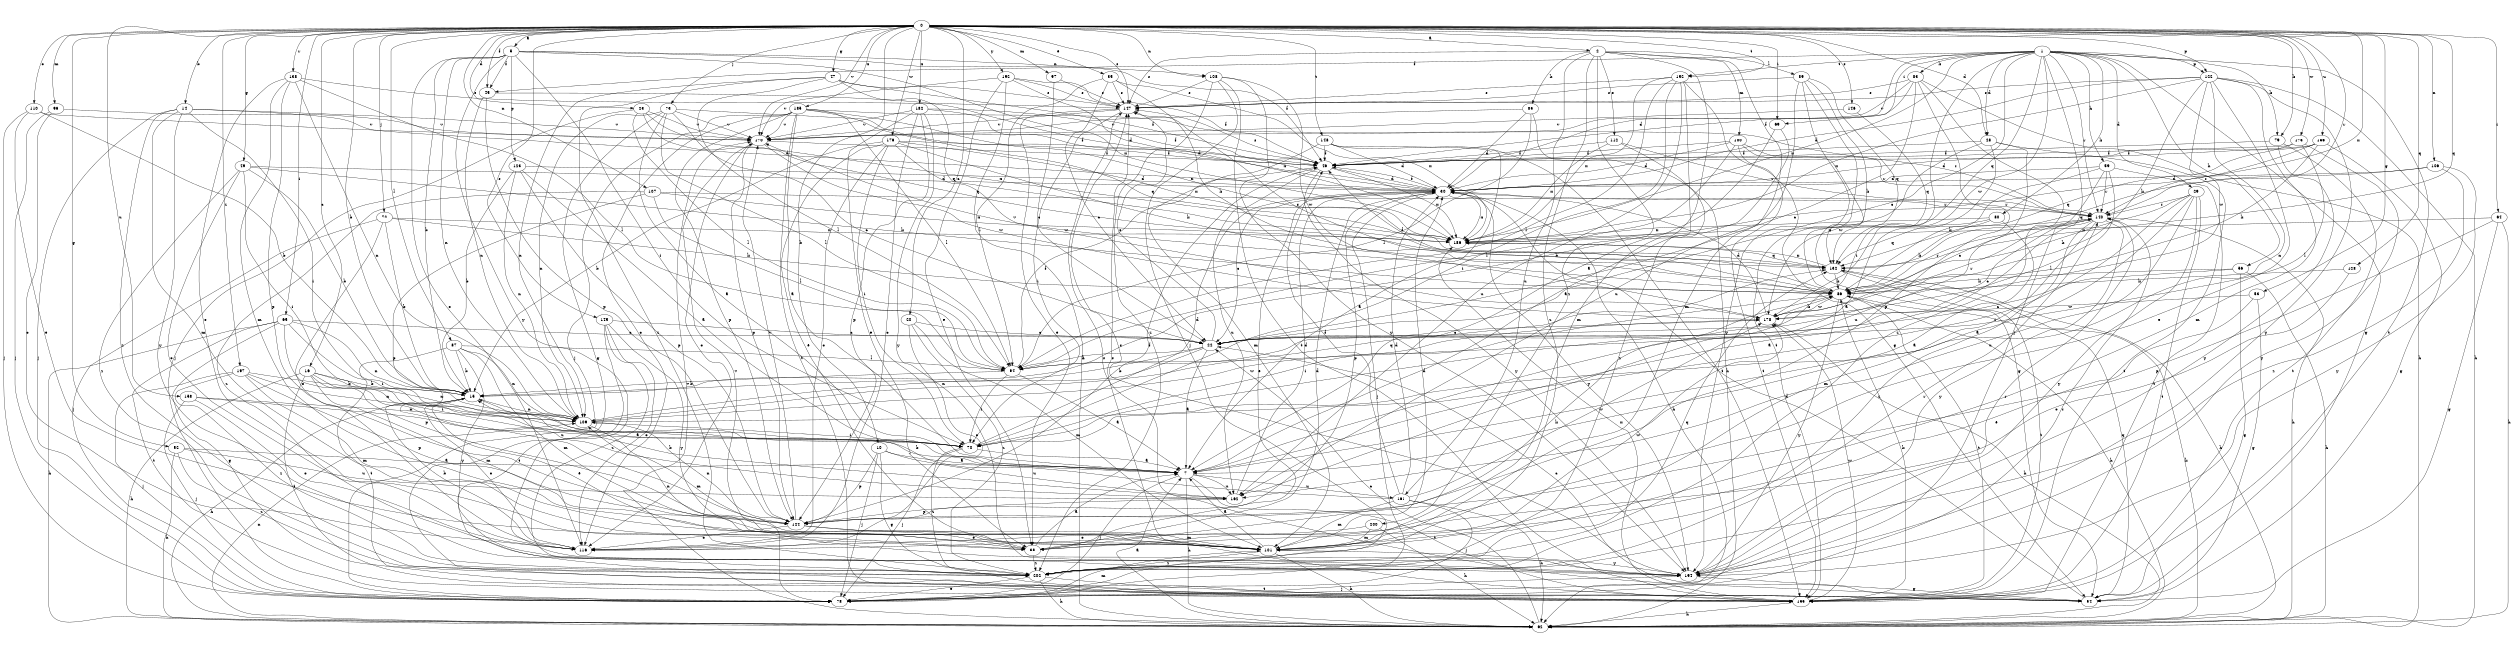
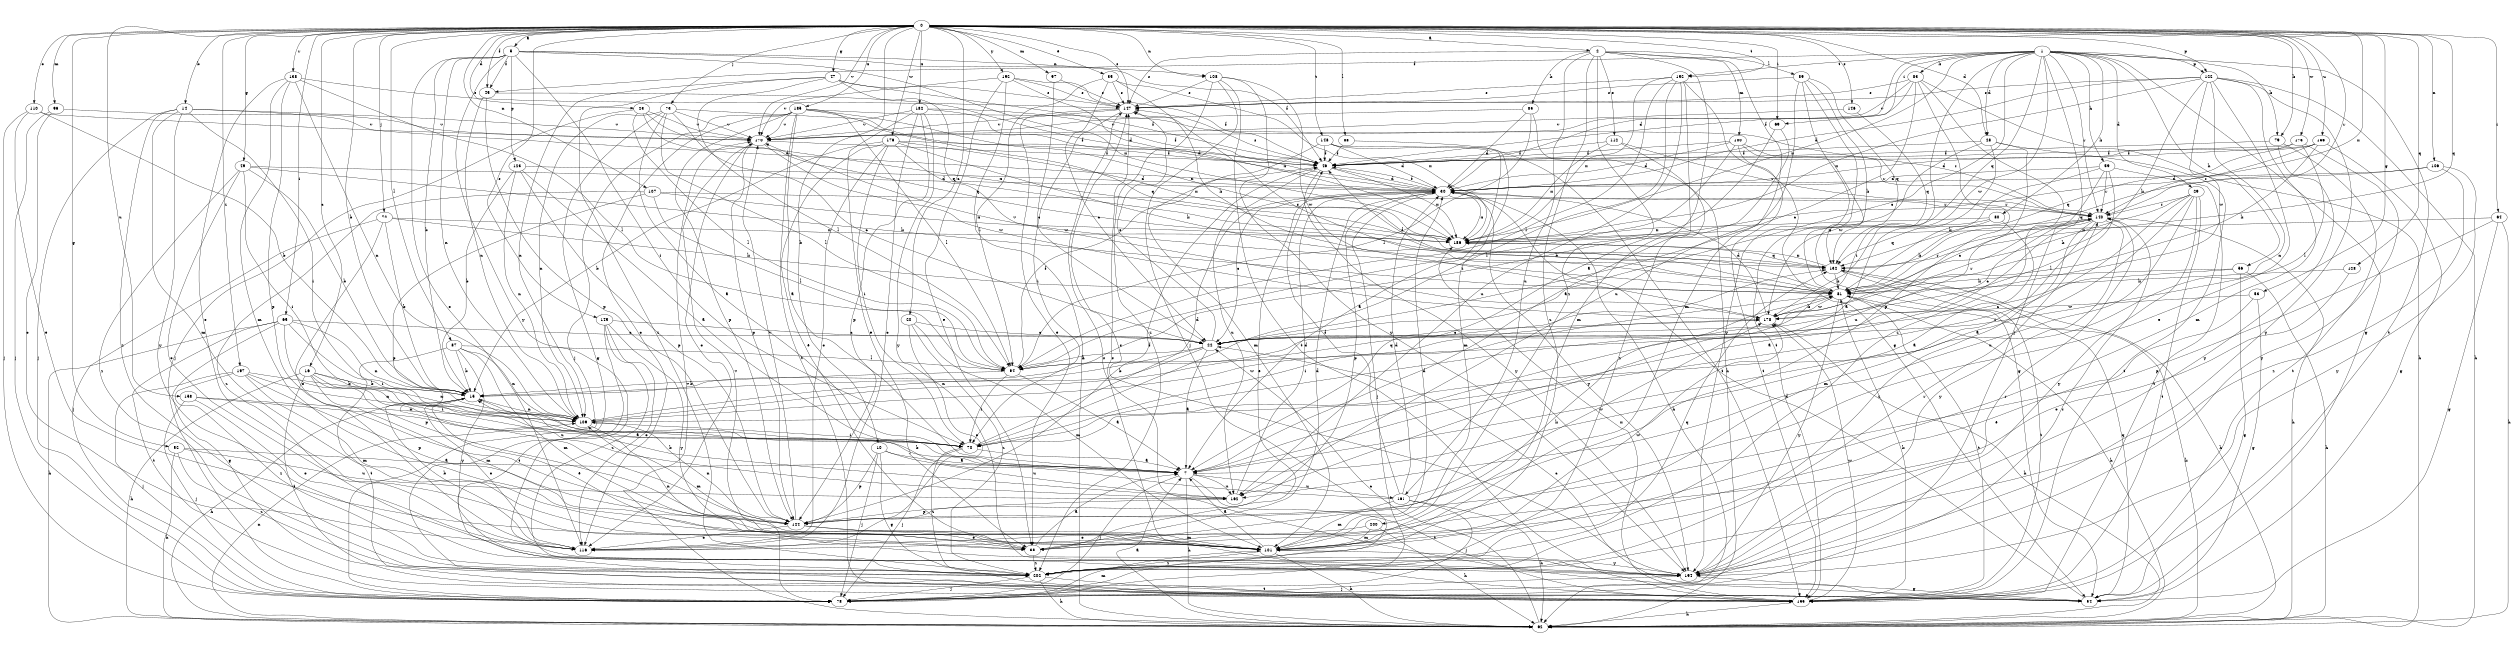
node "88": added
node "86": label "86" -> "81"
edge "202" -> "78": label "e" -> "j"
